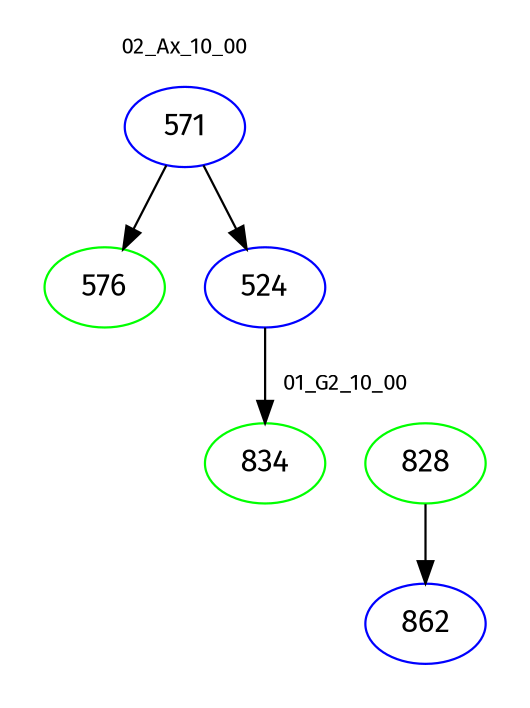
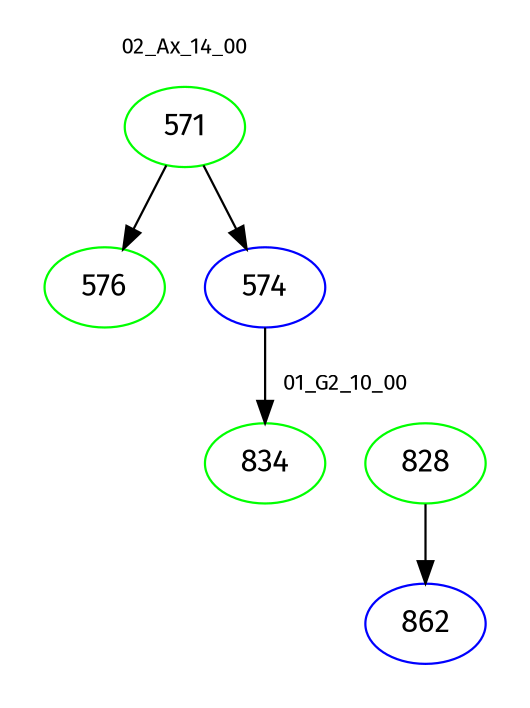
cluster "02_Ax_10_00": label "02_Ax_10_00" -> "02_Ax_14_00"
node "571": color blue -> green
node "524": label "524" -> "574"
